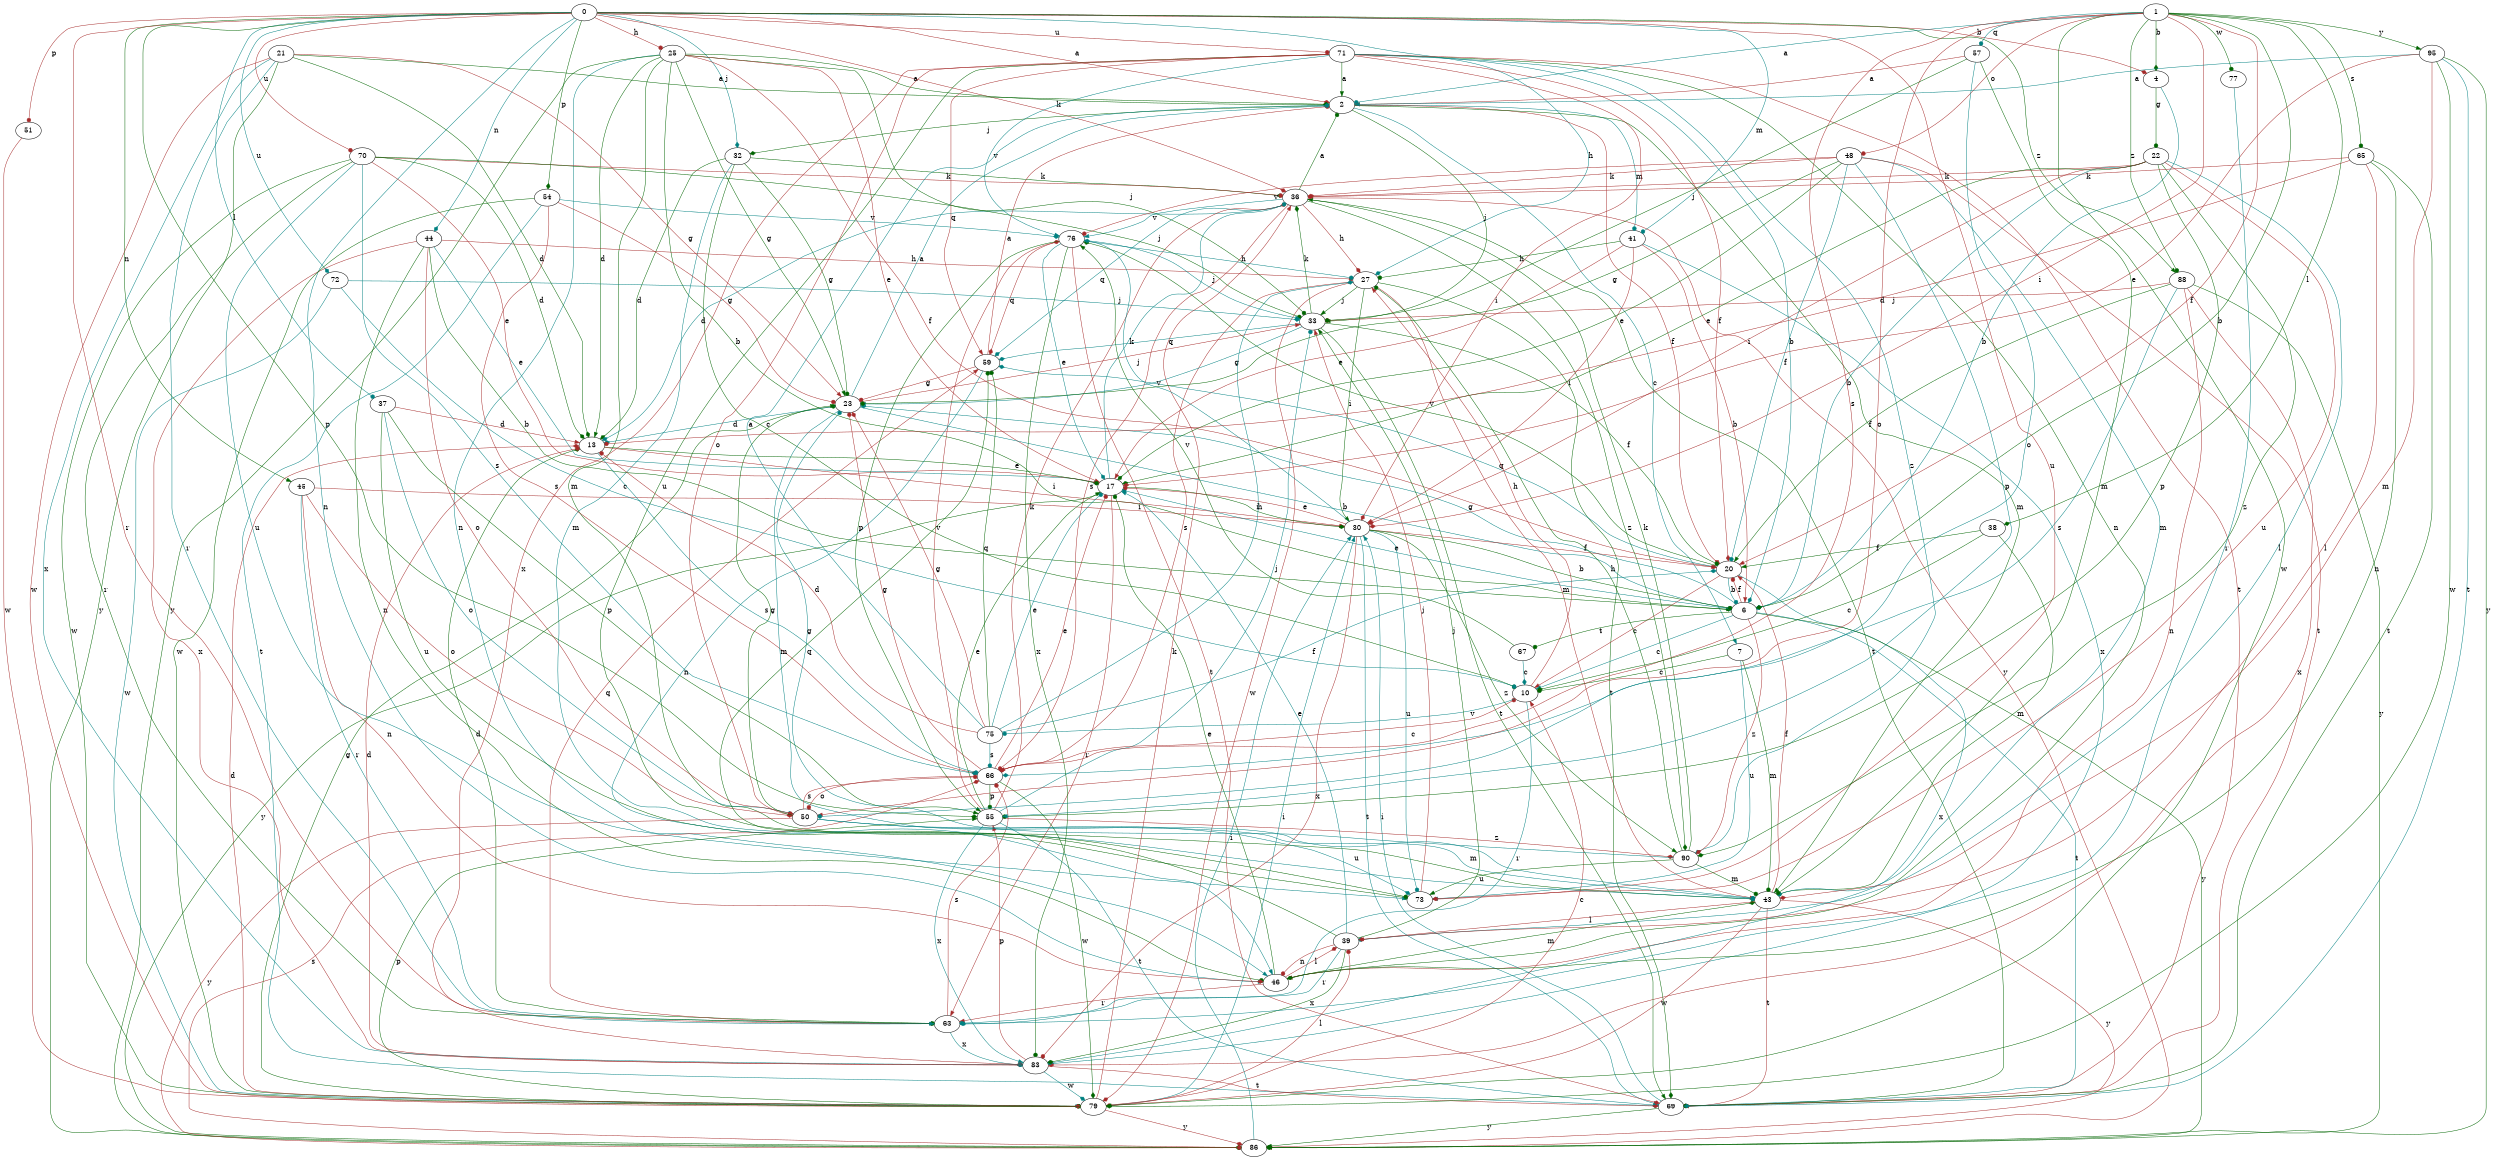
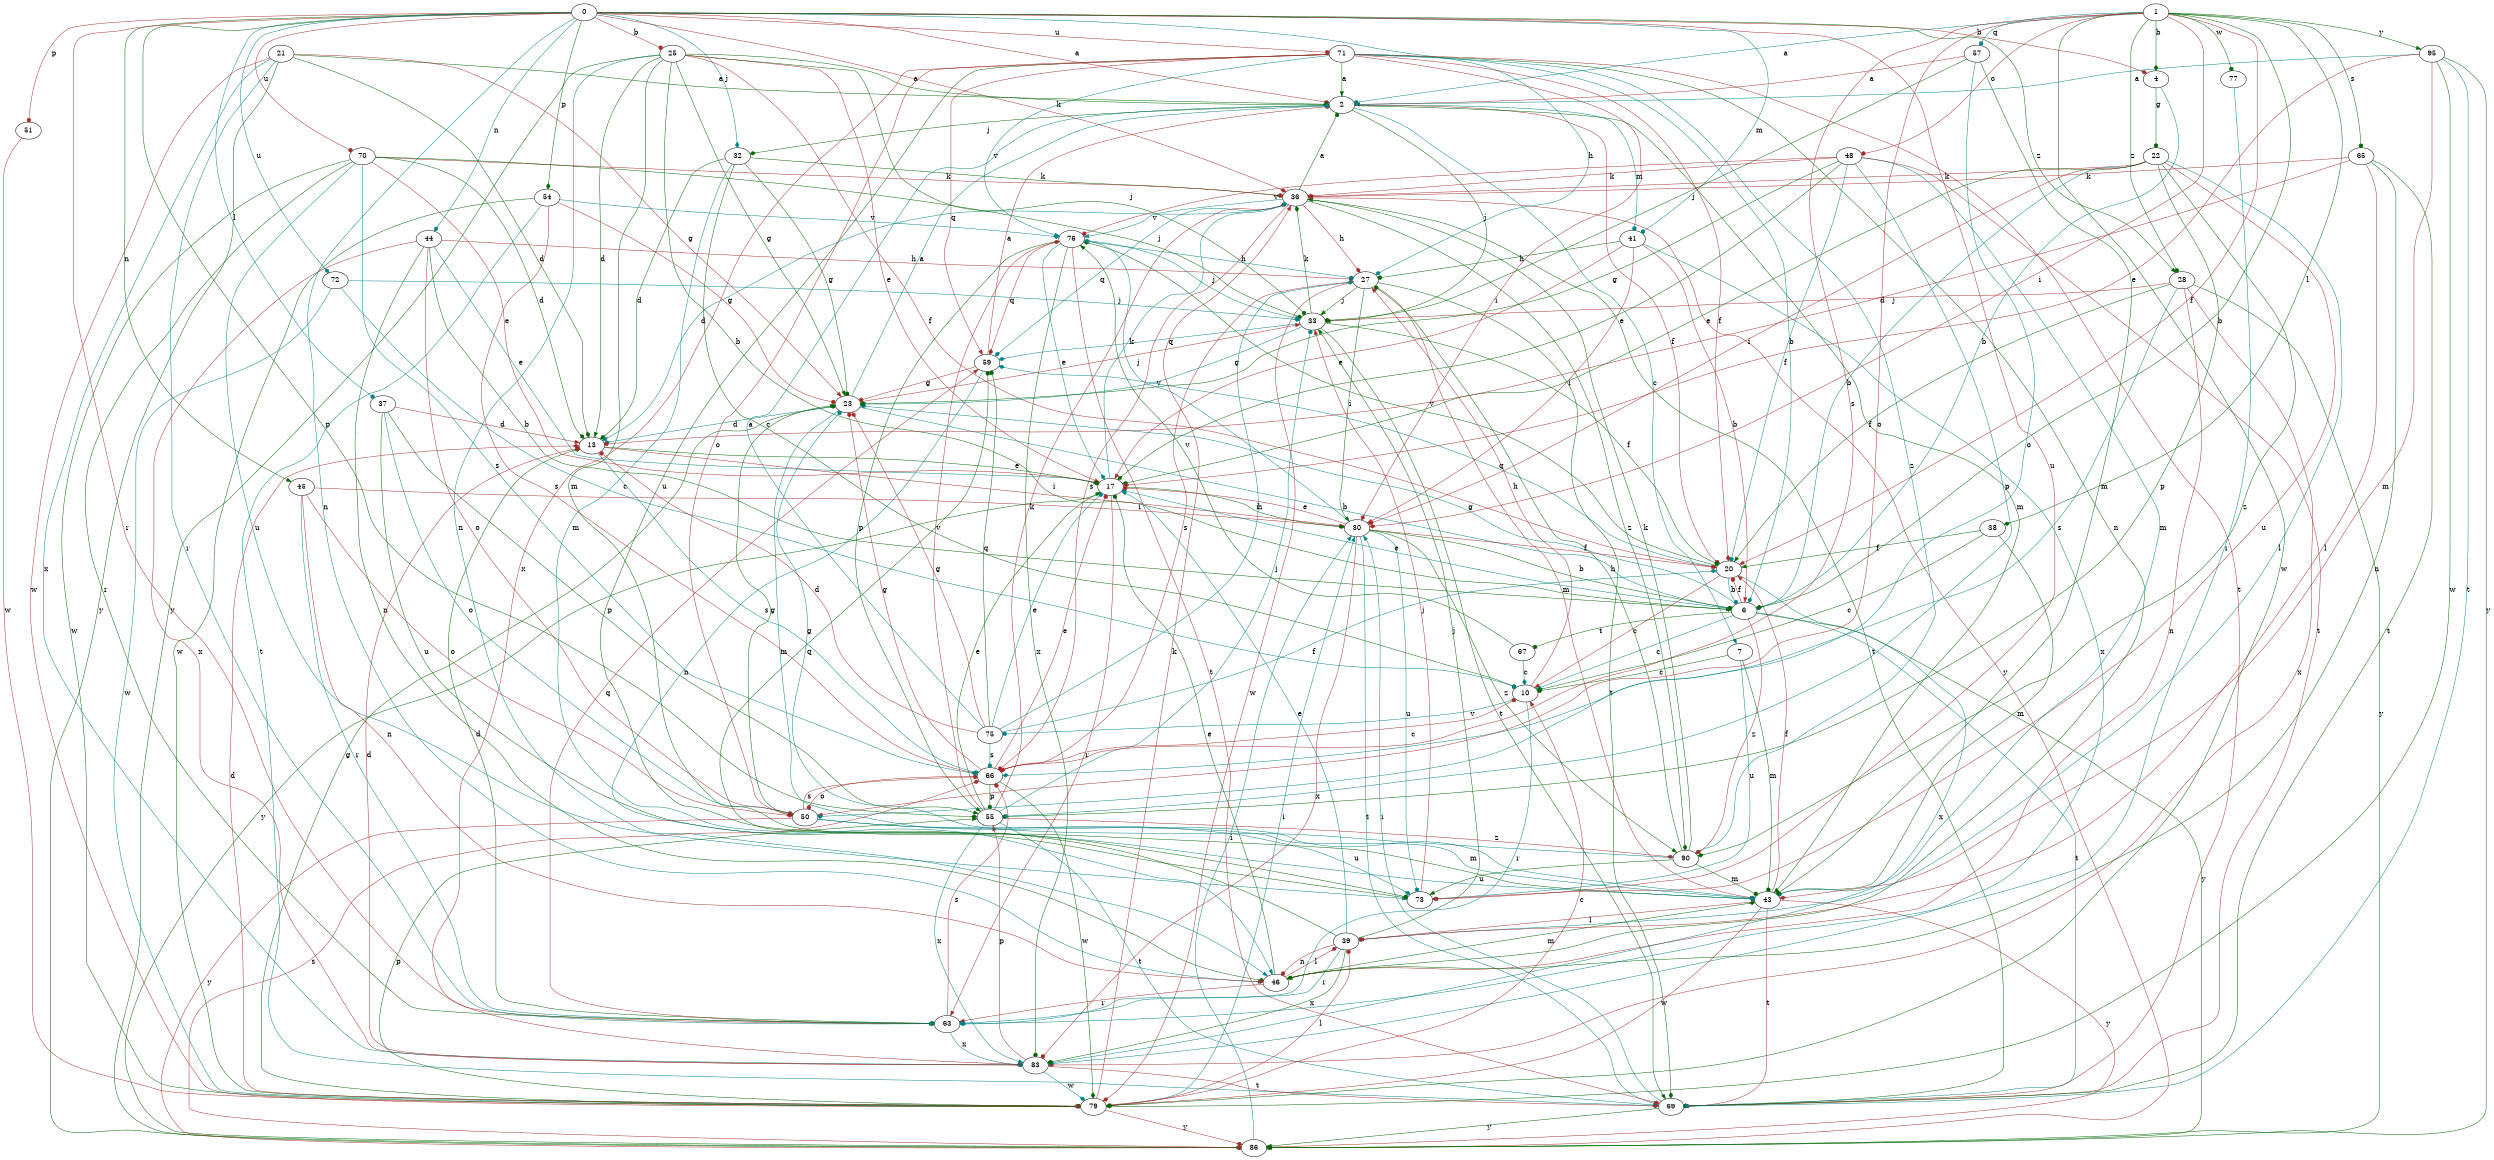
edge "0" -> "25": label "h" -> "b"
node "88": label "88" -> "28"
